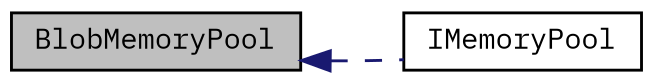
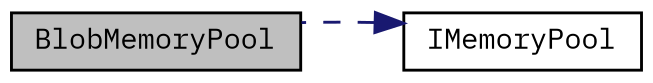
edge "IMemoryPool" -> "BlobMemoryPool": reversed
